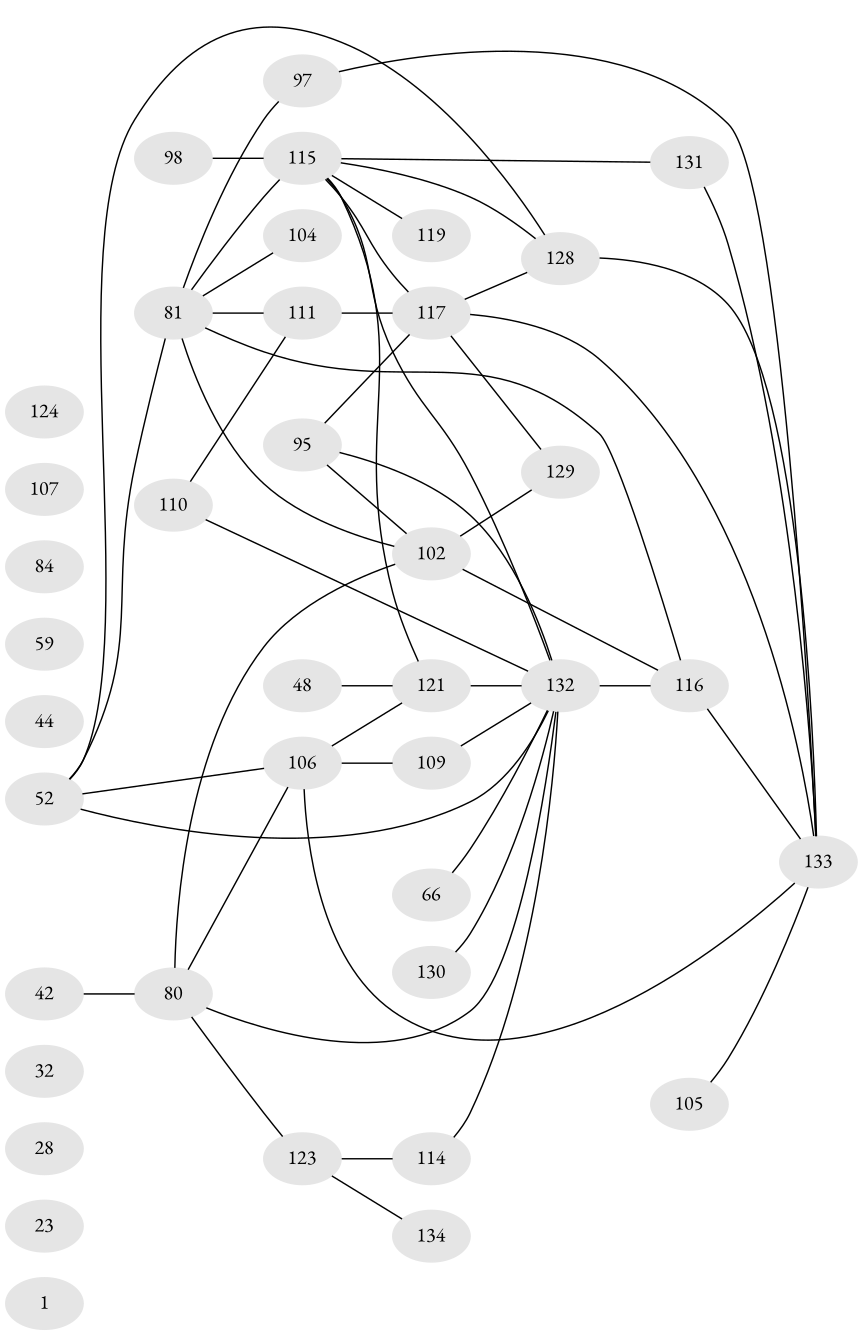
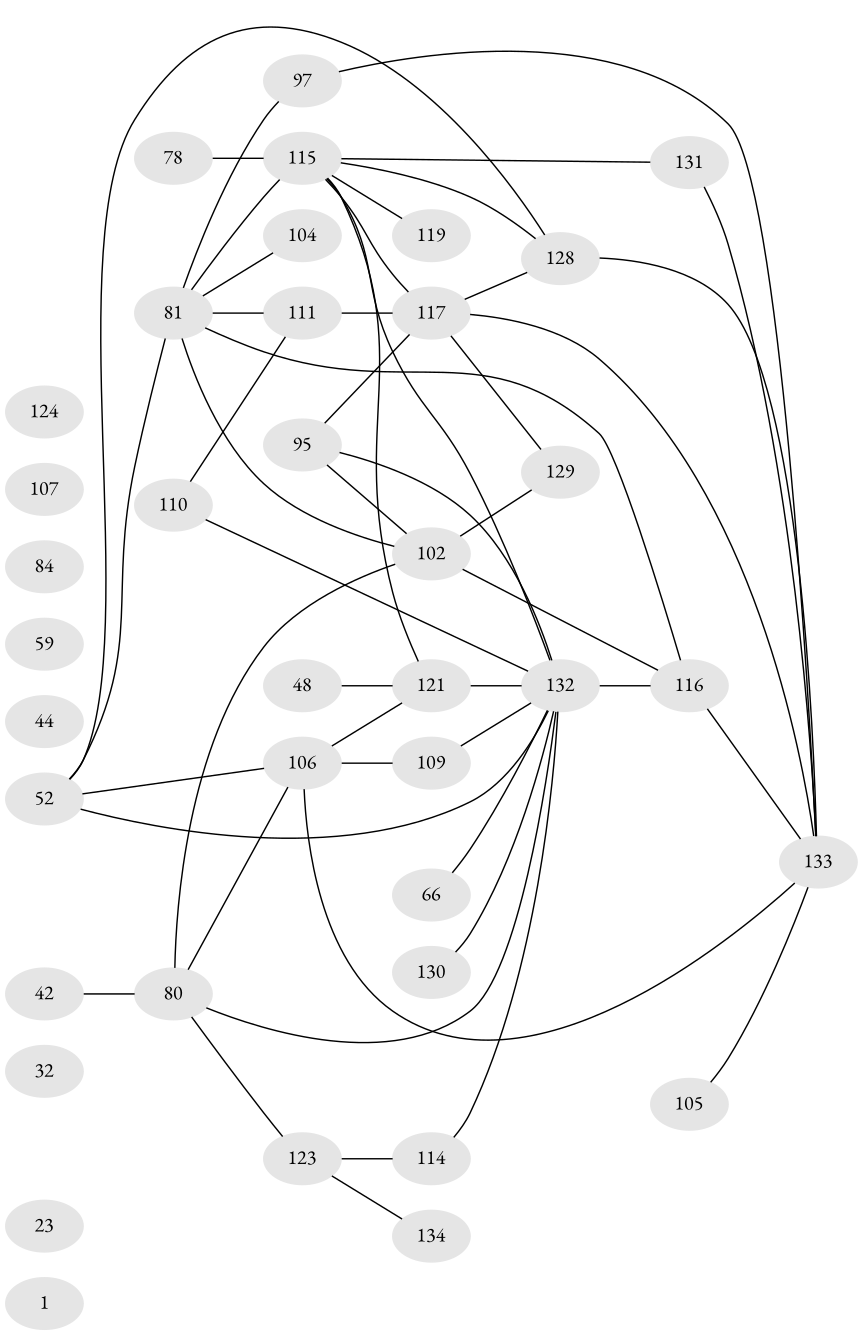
node "98": label "98" -> "78"
node "28": removed
